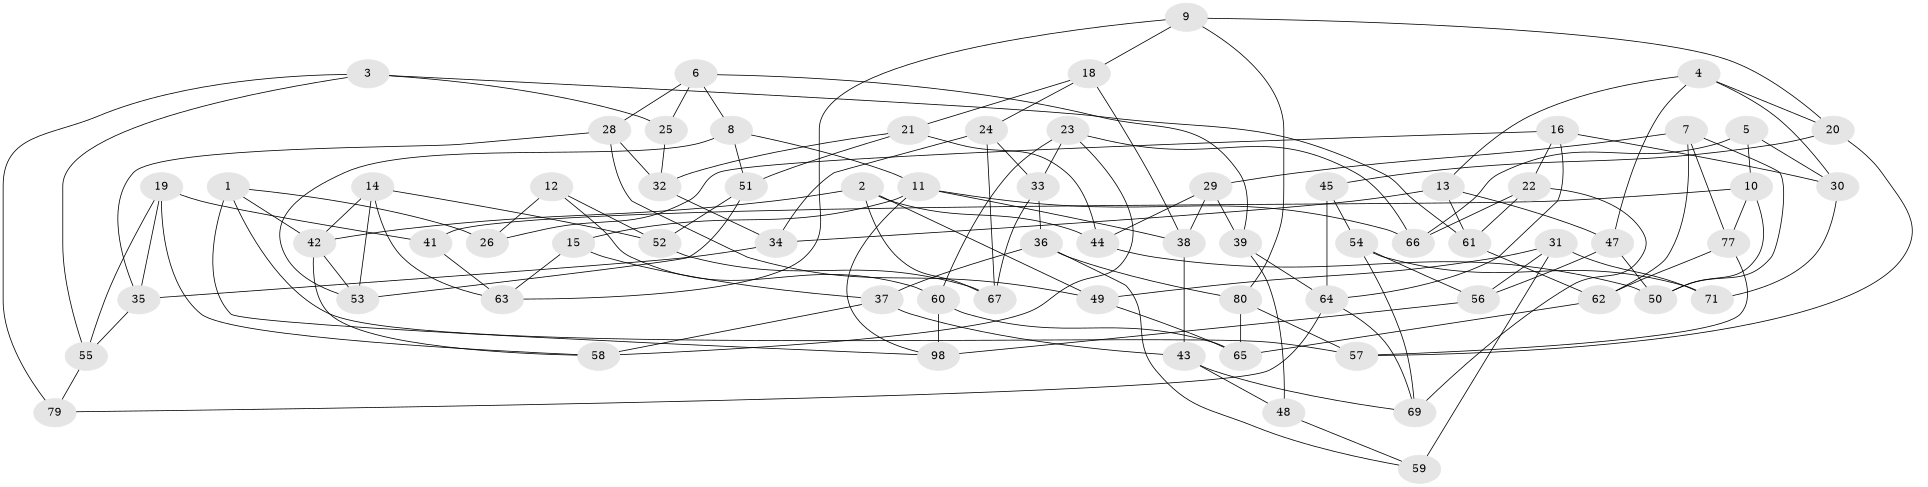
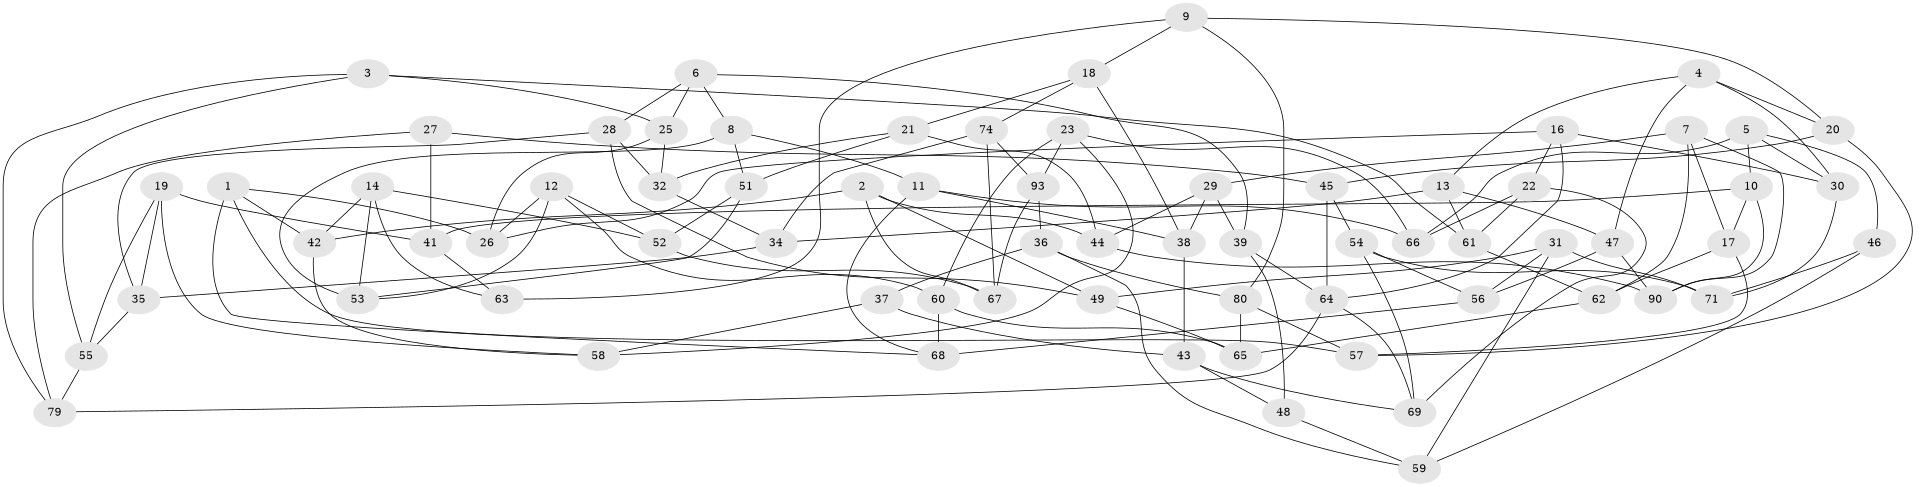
node "27": added
node "24": label "24" -> "74"
edge "25" -- "26": added
node "33": label "33" -> "93"
node "15": removed
node "77": label "77" -> "17"
node "46": added
edge "42" -- "53": now "12" -- "53"
node "50": label "50" -> "90"
node "98": label "98" -> "68"
